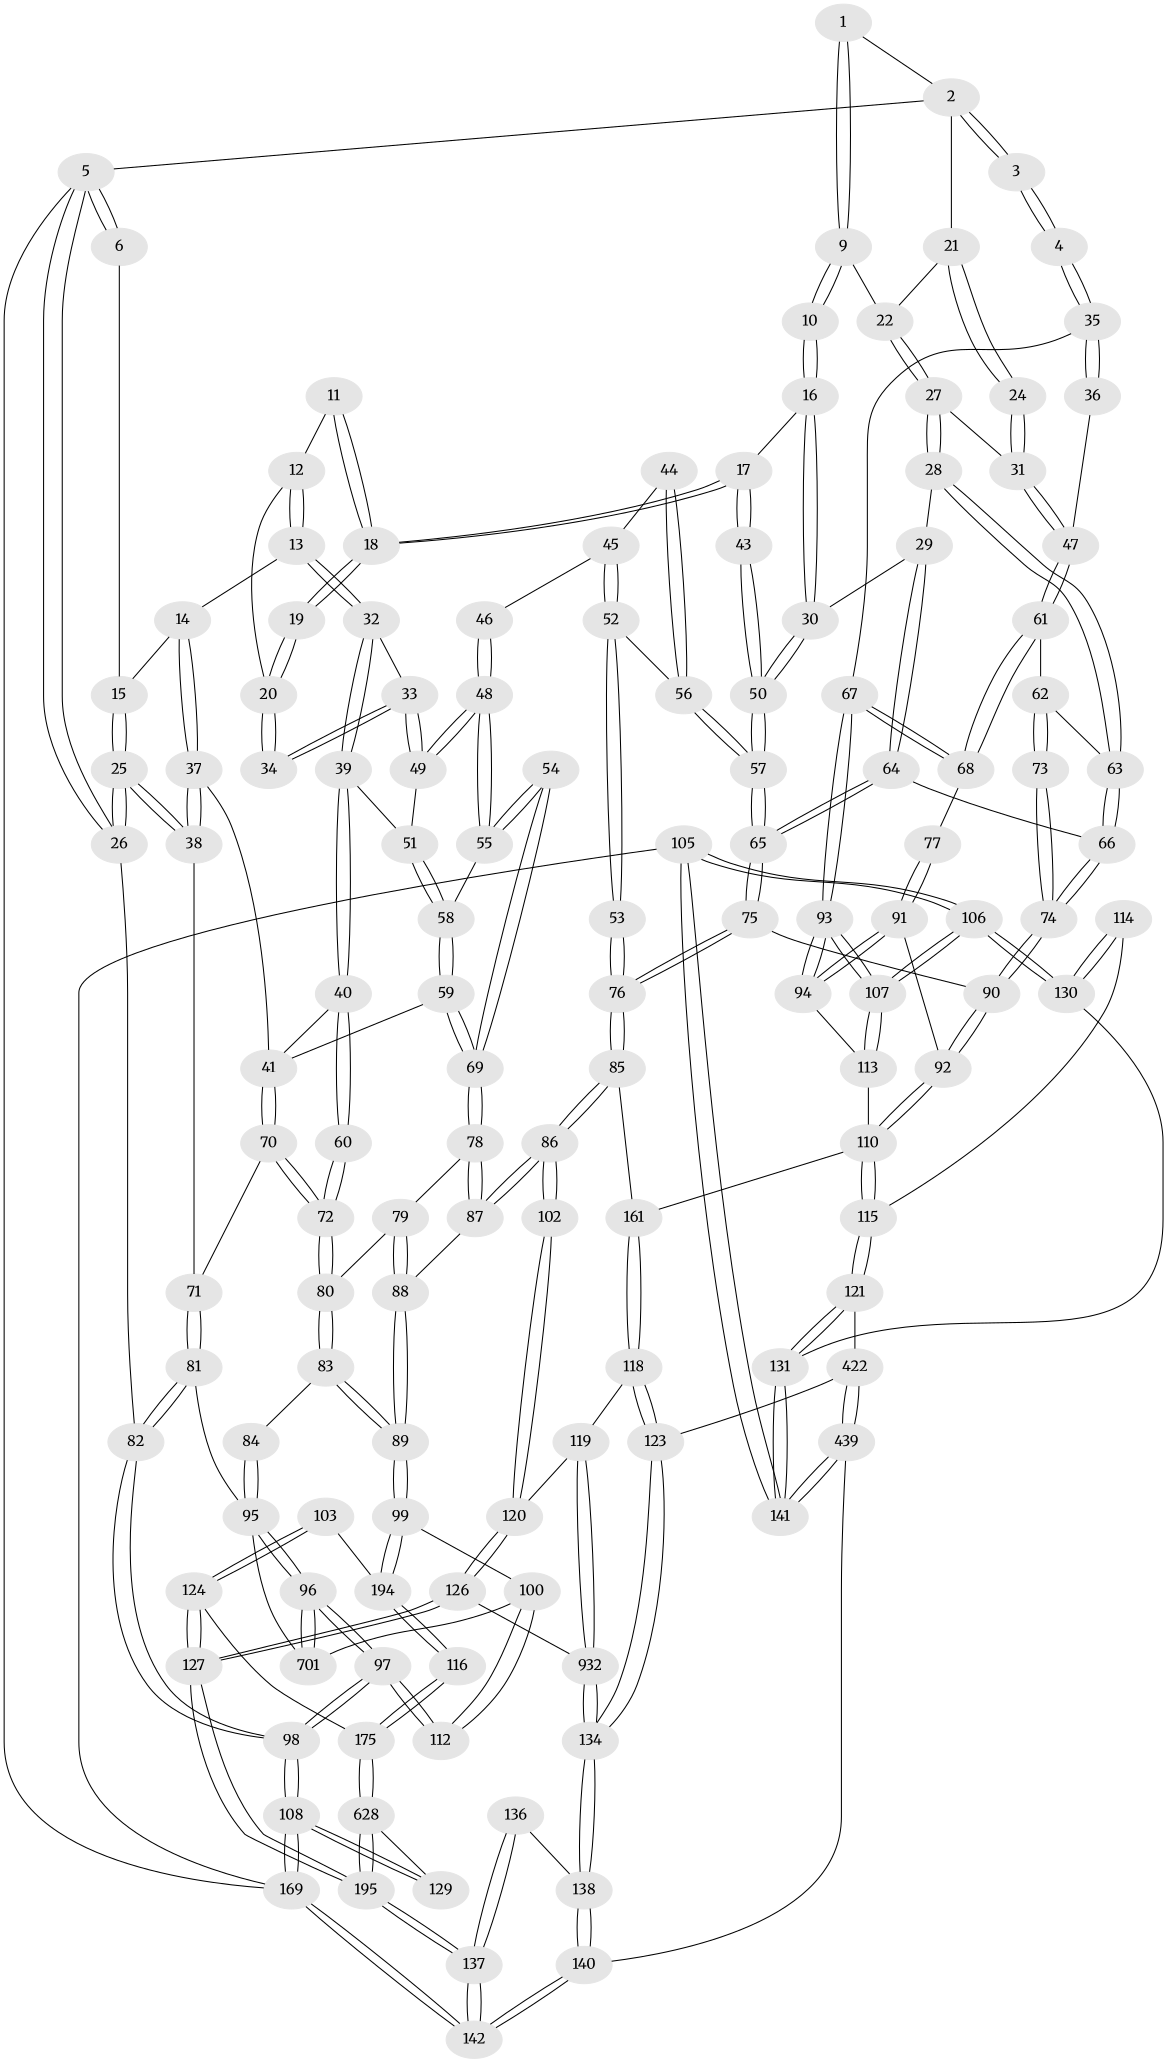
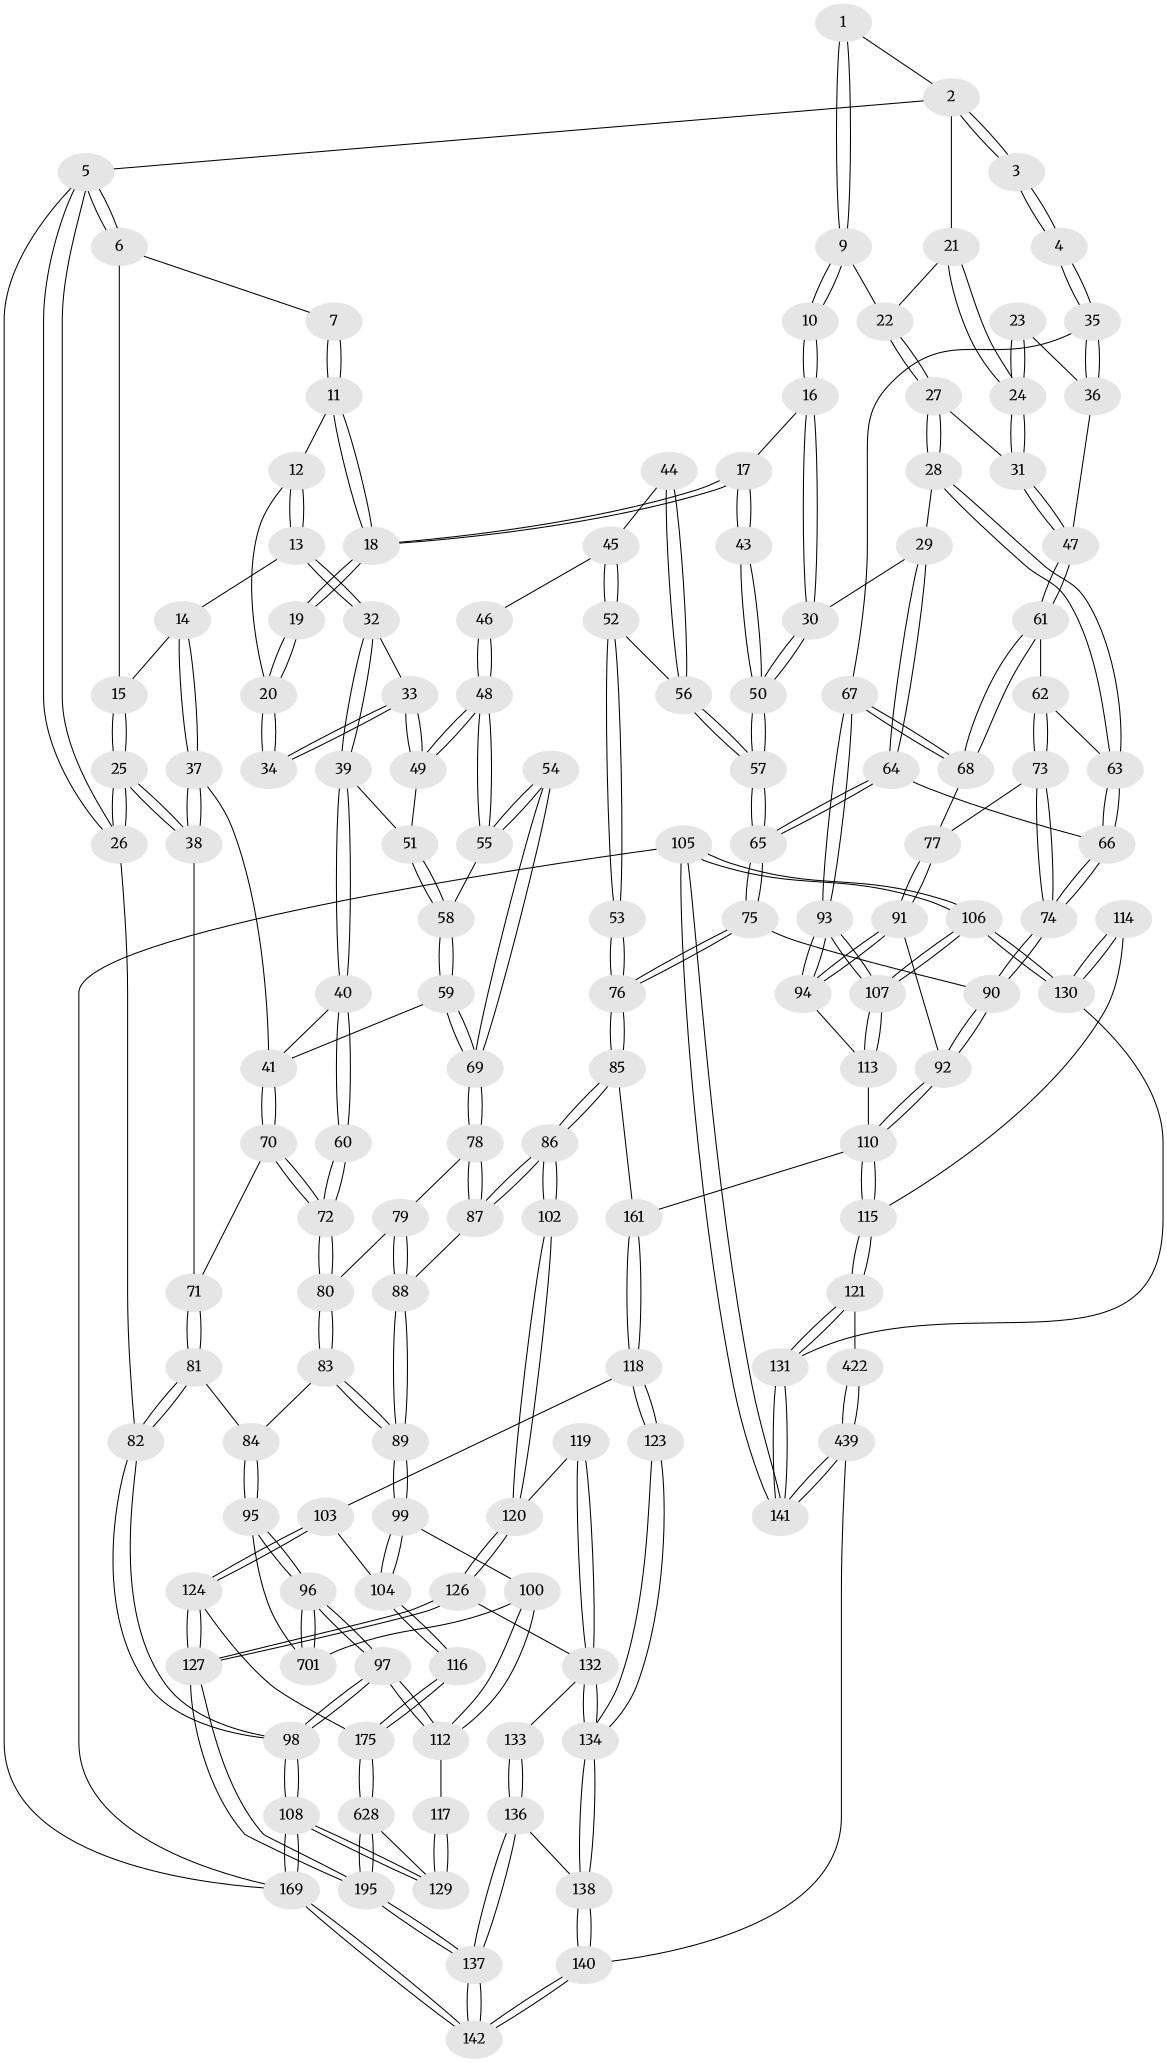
node "7": added
node "23": added
edge "73" -- "77": added
edge "118" -- "119": now "118" -- "103"
edge "422" -- "123": removed
edge "81" -- "95": now "81" -- "84"
node "194": label "194" -> "104"
node "932": label "932" -> "132"
node "133": added
node "117": added
